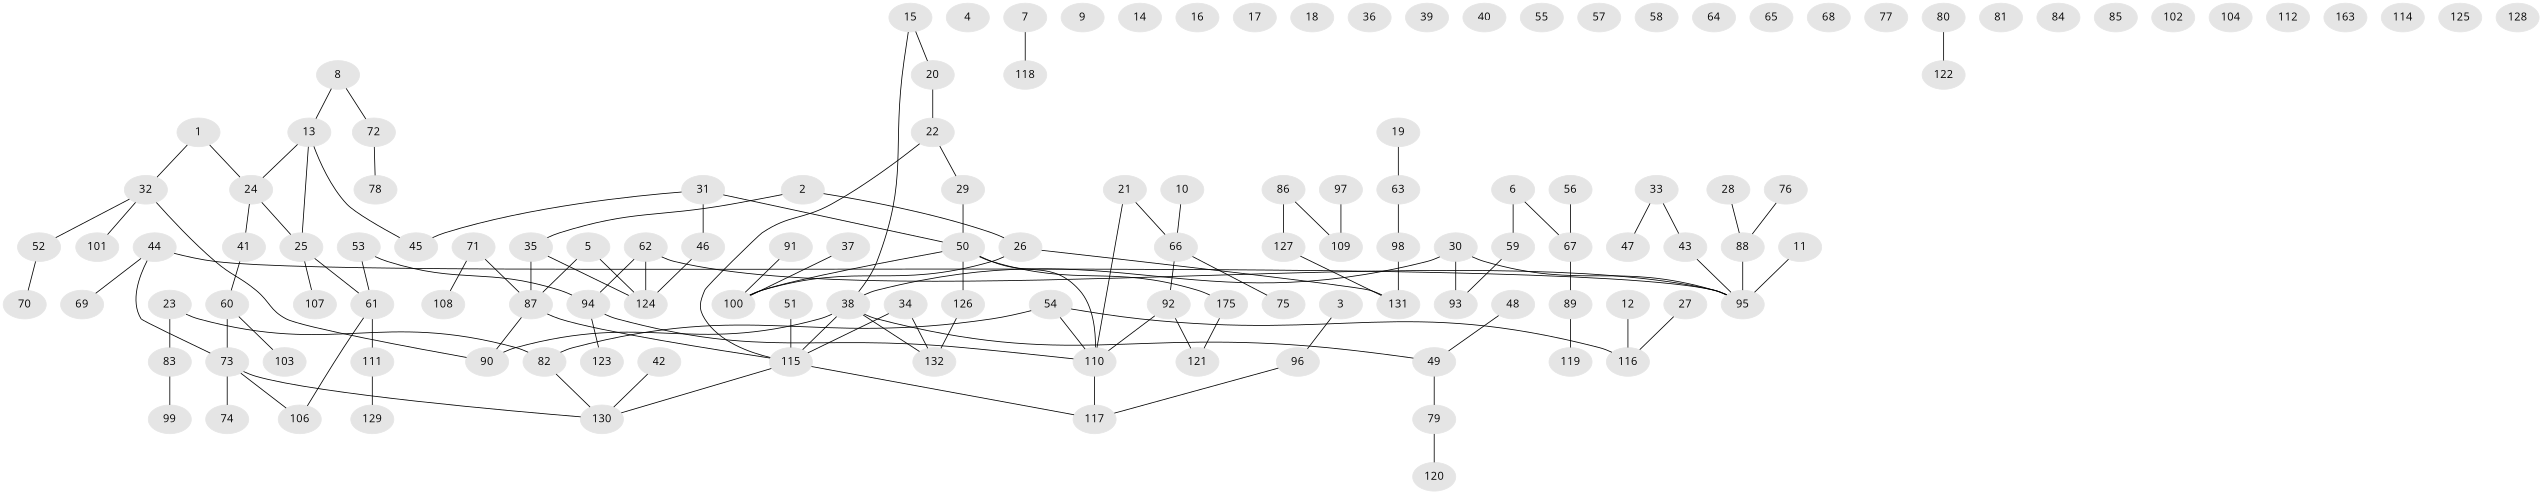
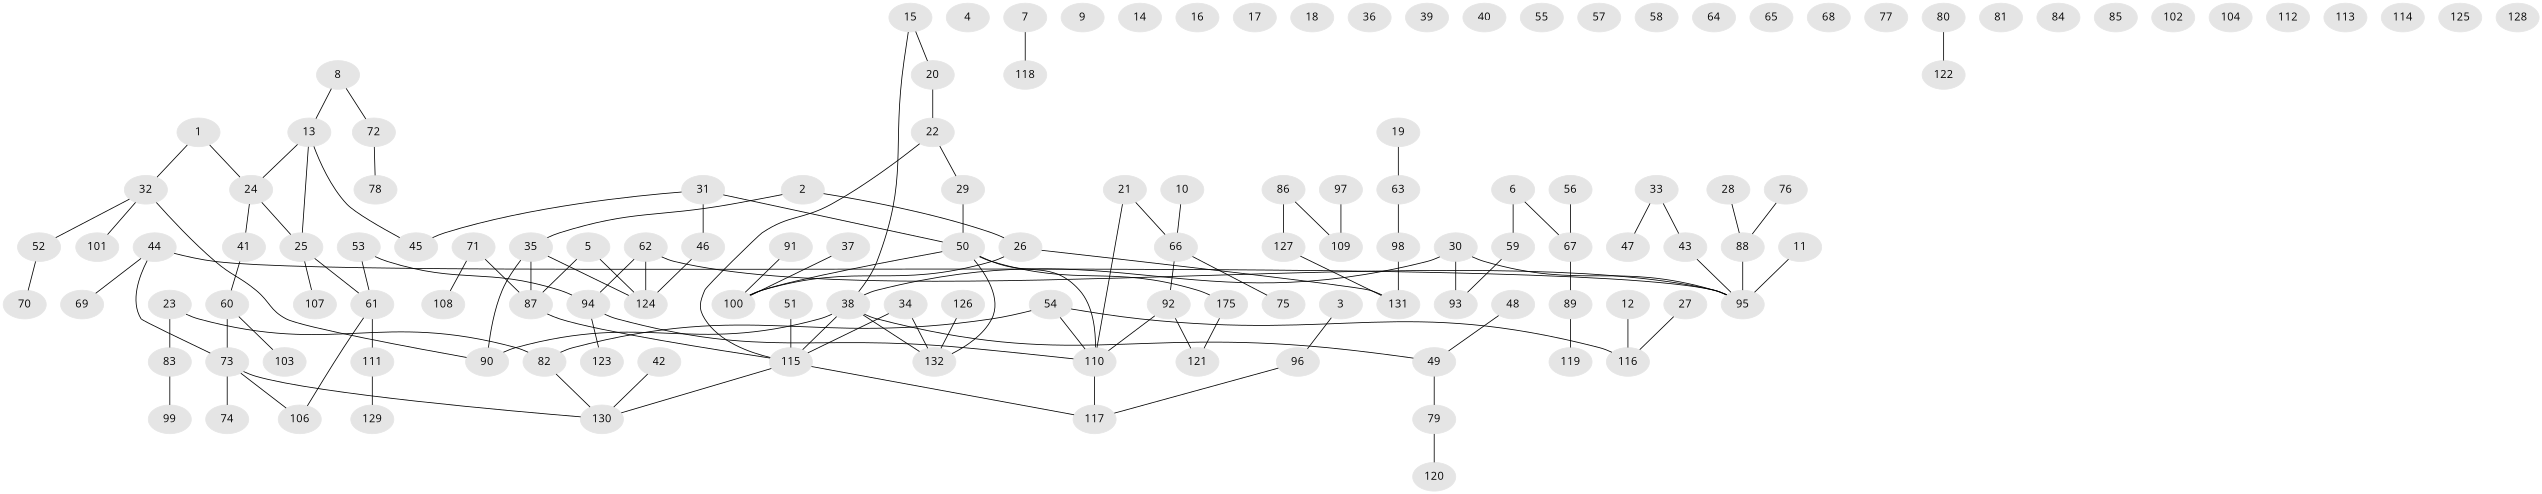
node "163": label "163" -> "113"
edge "50" -- "126": now "50" -- "132"
edge "87" -- "90": now "35" -- "90"
